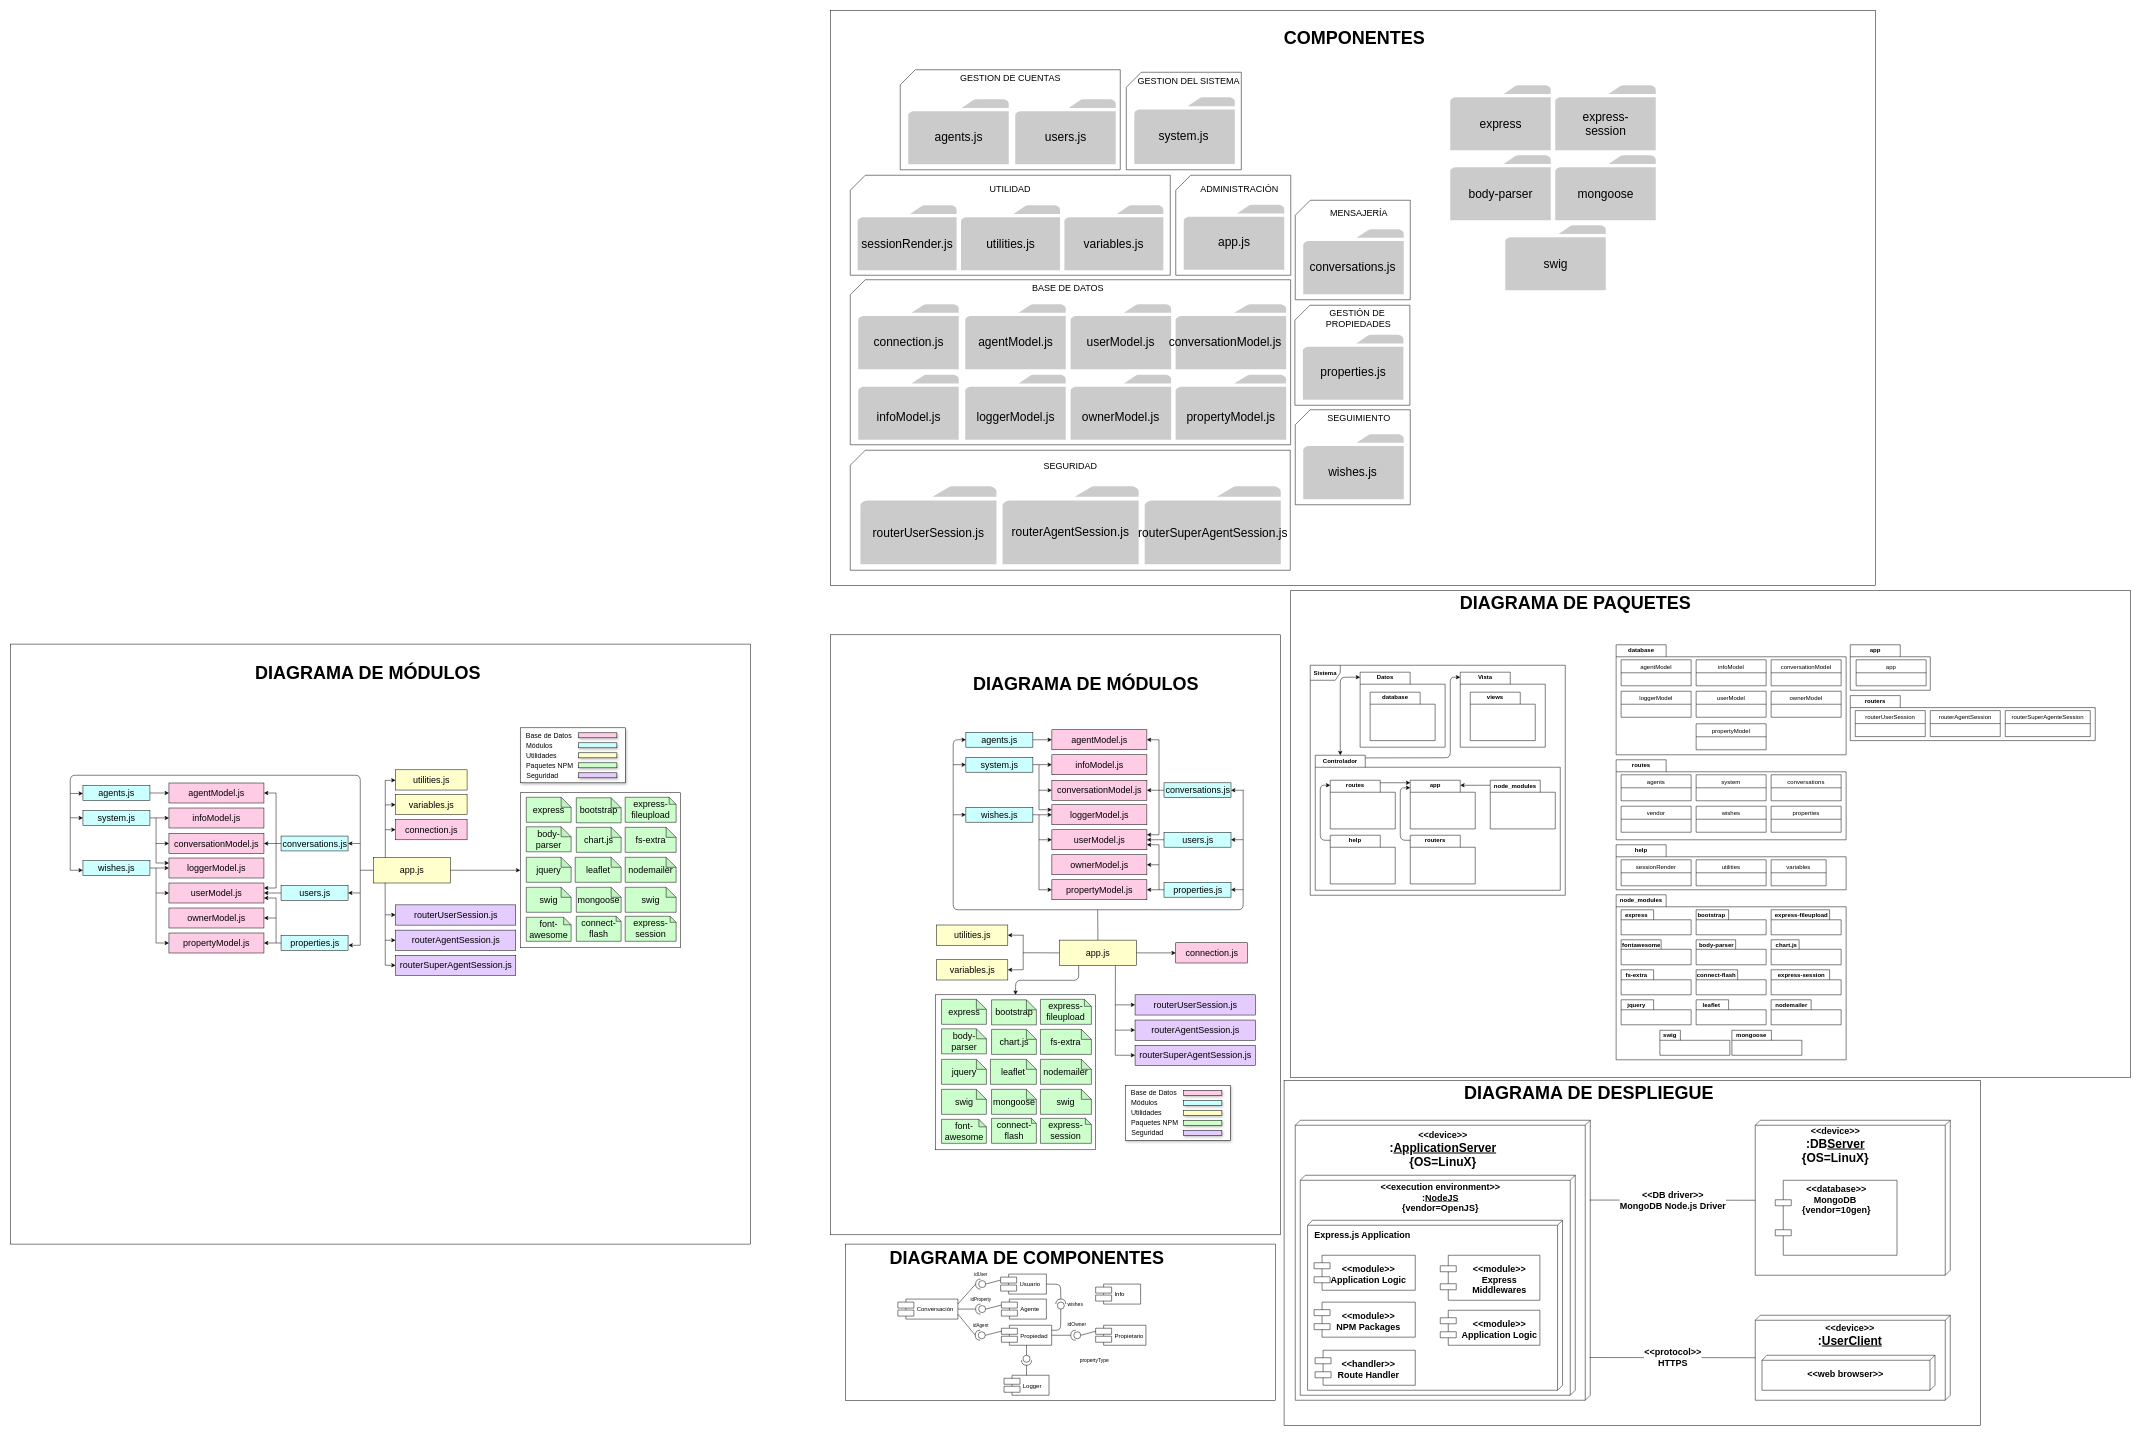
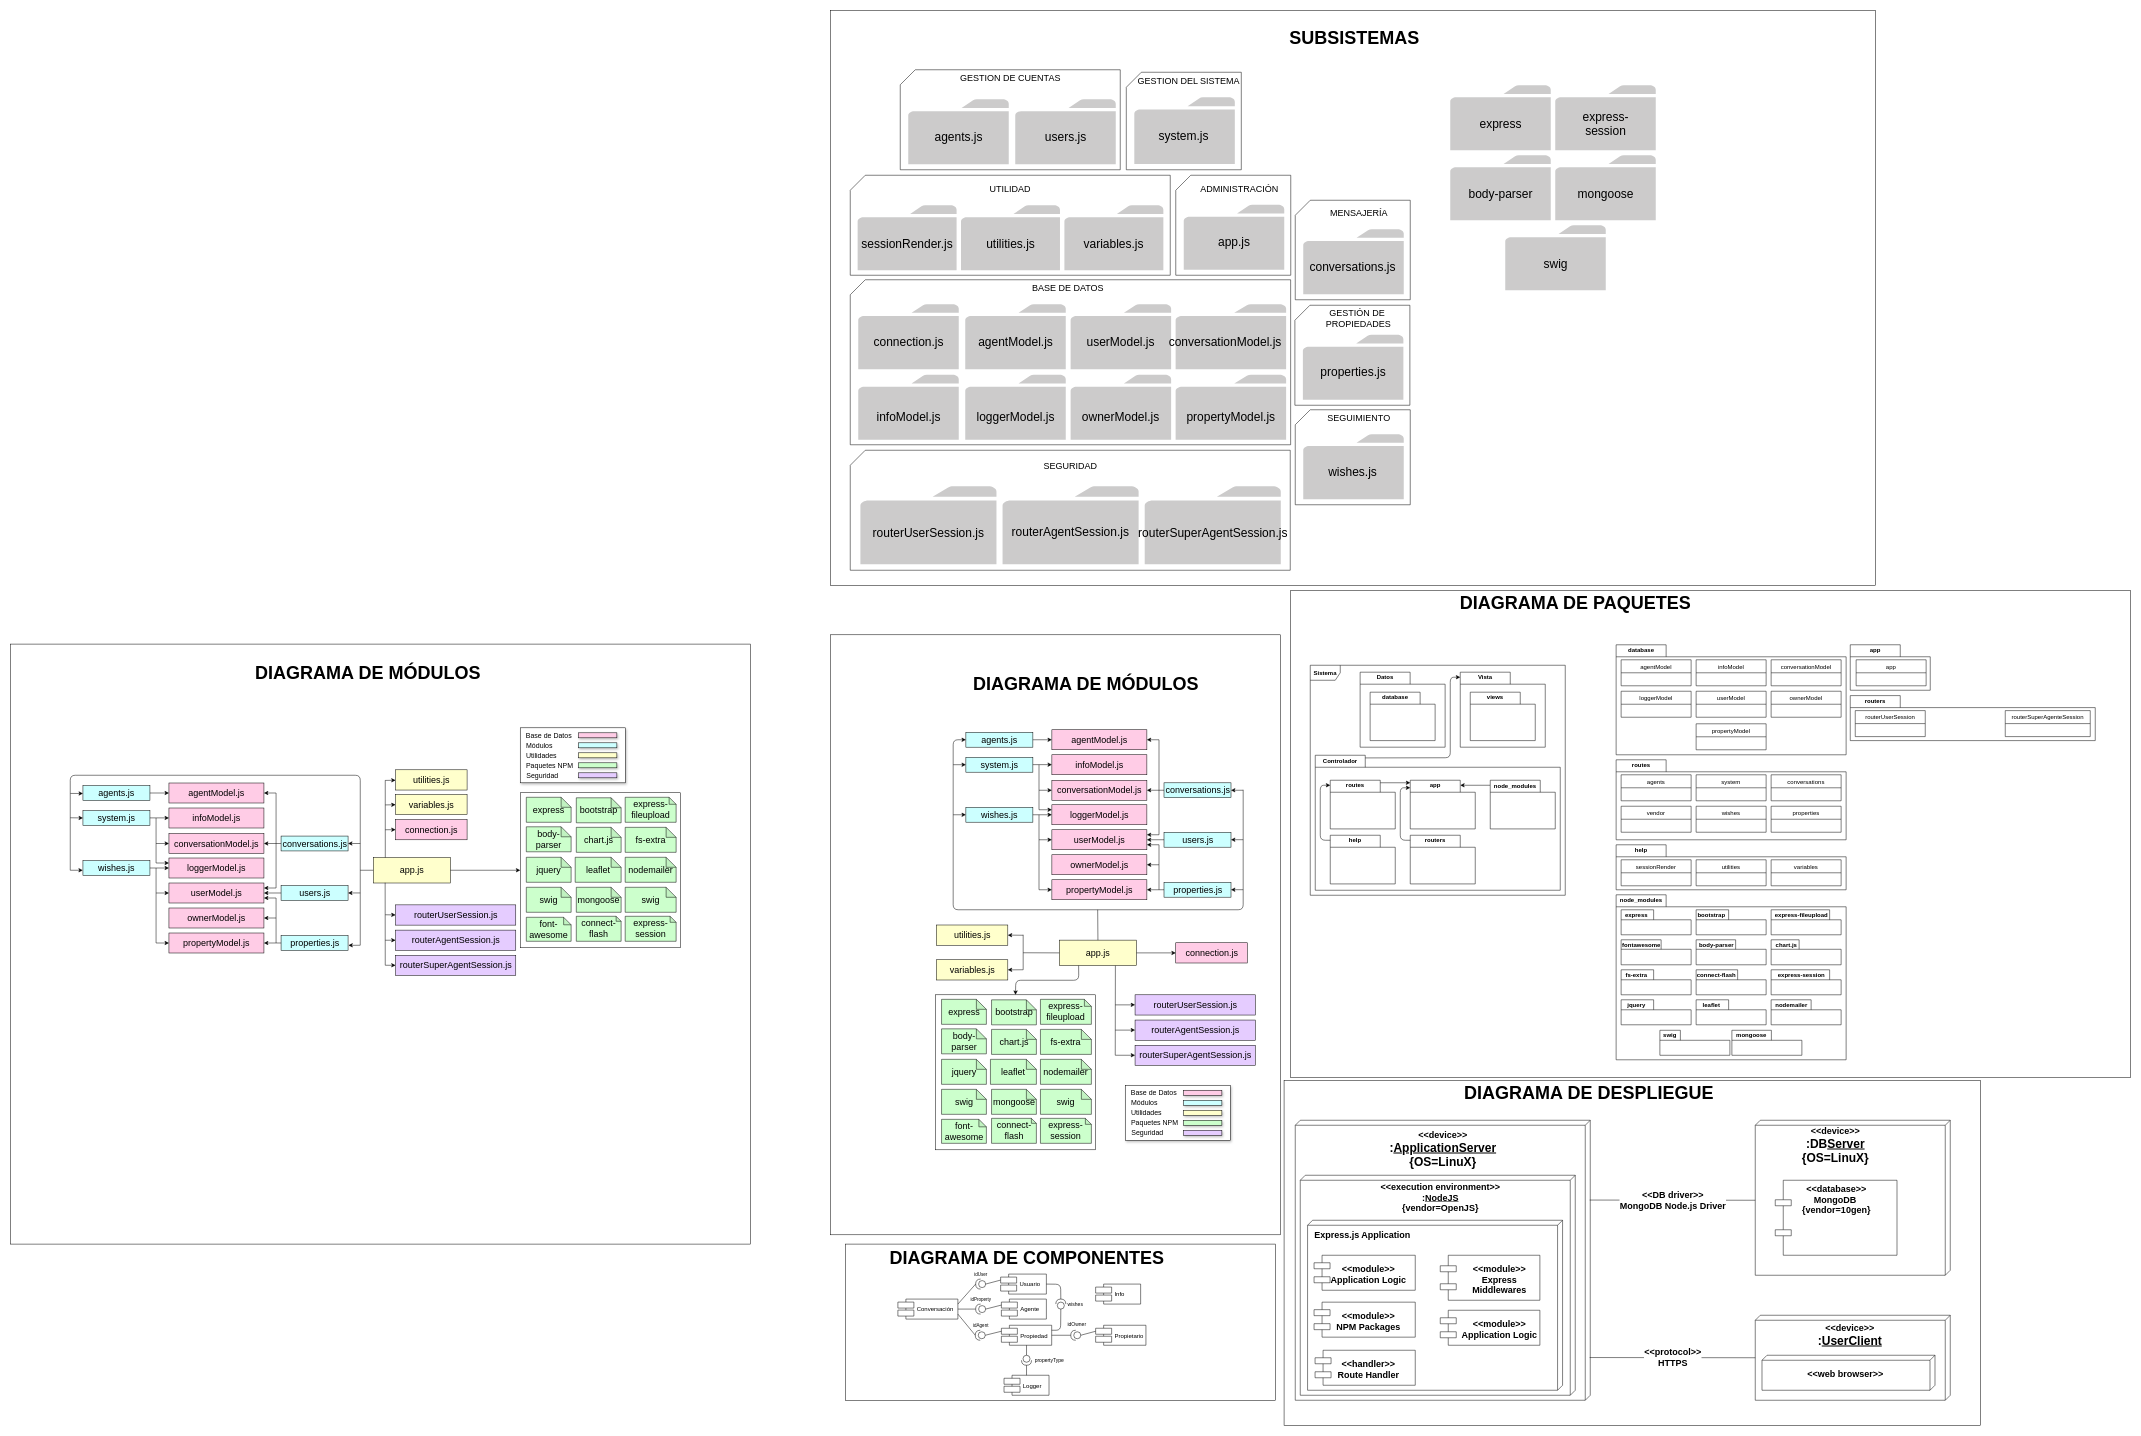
node "COMPONENTES": label "COMPONENTES" -> "SUBSISTEMAS"
node "routerAgentSession": removed
edge "Datos" -- "Controlador": removed
node "variables": size 55x26 -> 70x26
node "propertyType": moved (1094, 1360) -> (1049, 1360)
